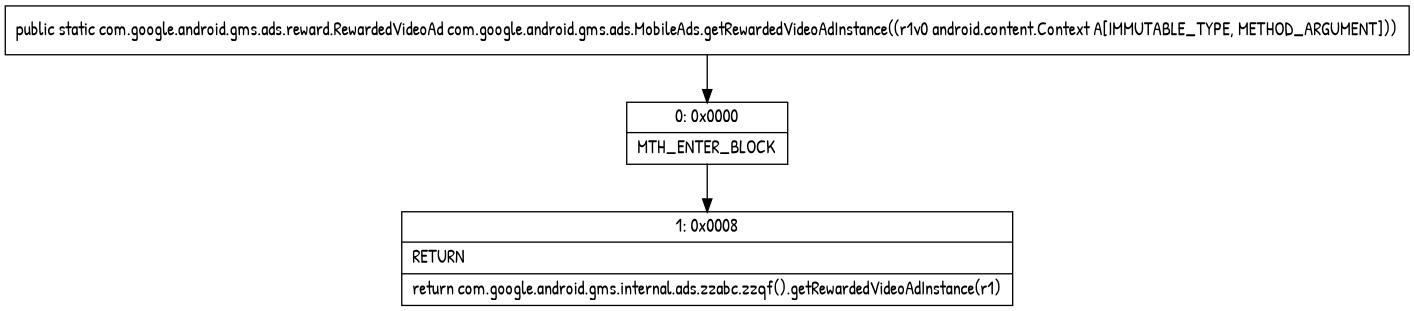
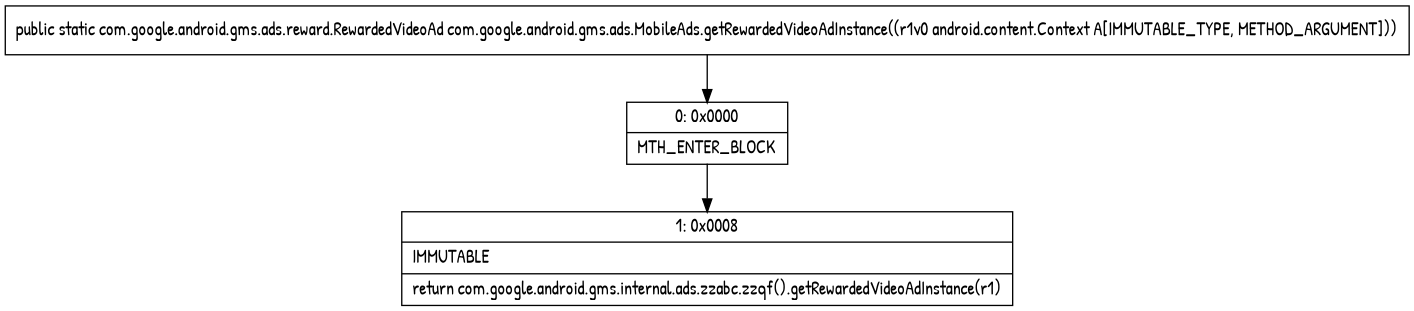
node "1: 0x0008": text "RETURN" -> "IMMUTABLE"
